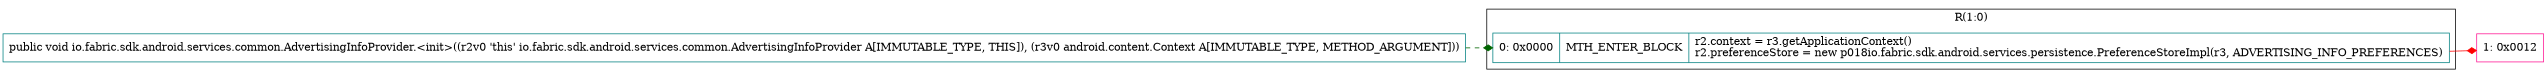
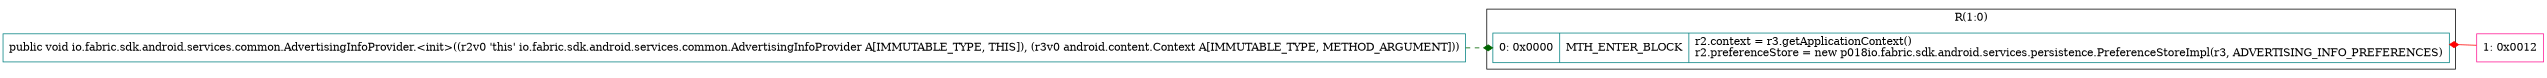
edge "0: 0x0000" -> "1: 0x0012": reversed
